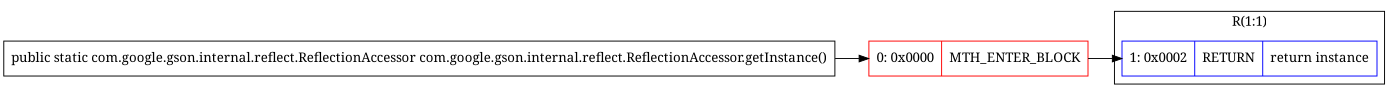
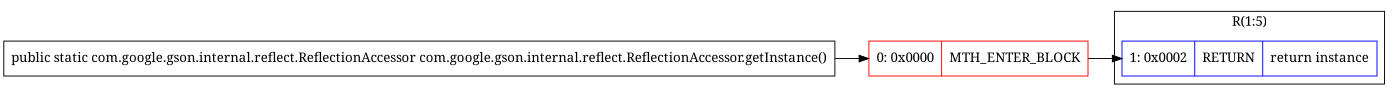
cluster "R(1:1)": label "R(1:1)" -> "R(1:5)"
